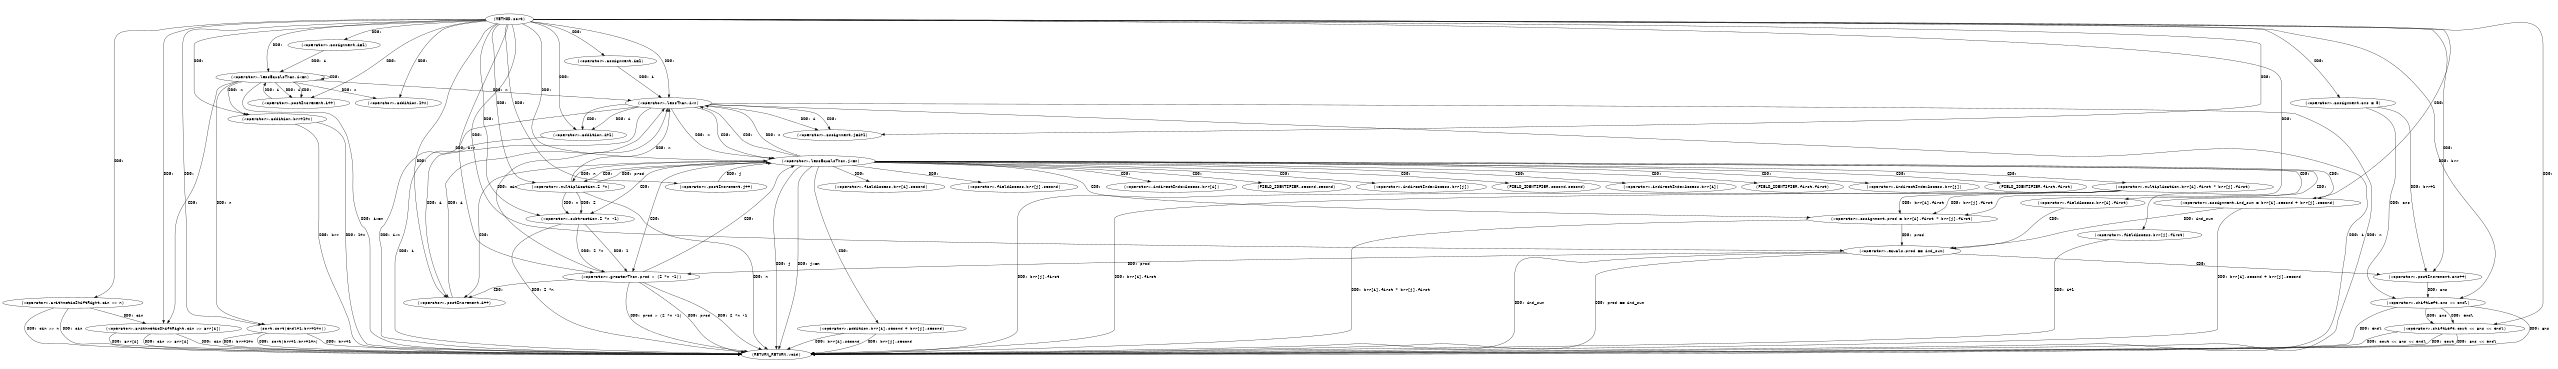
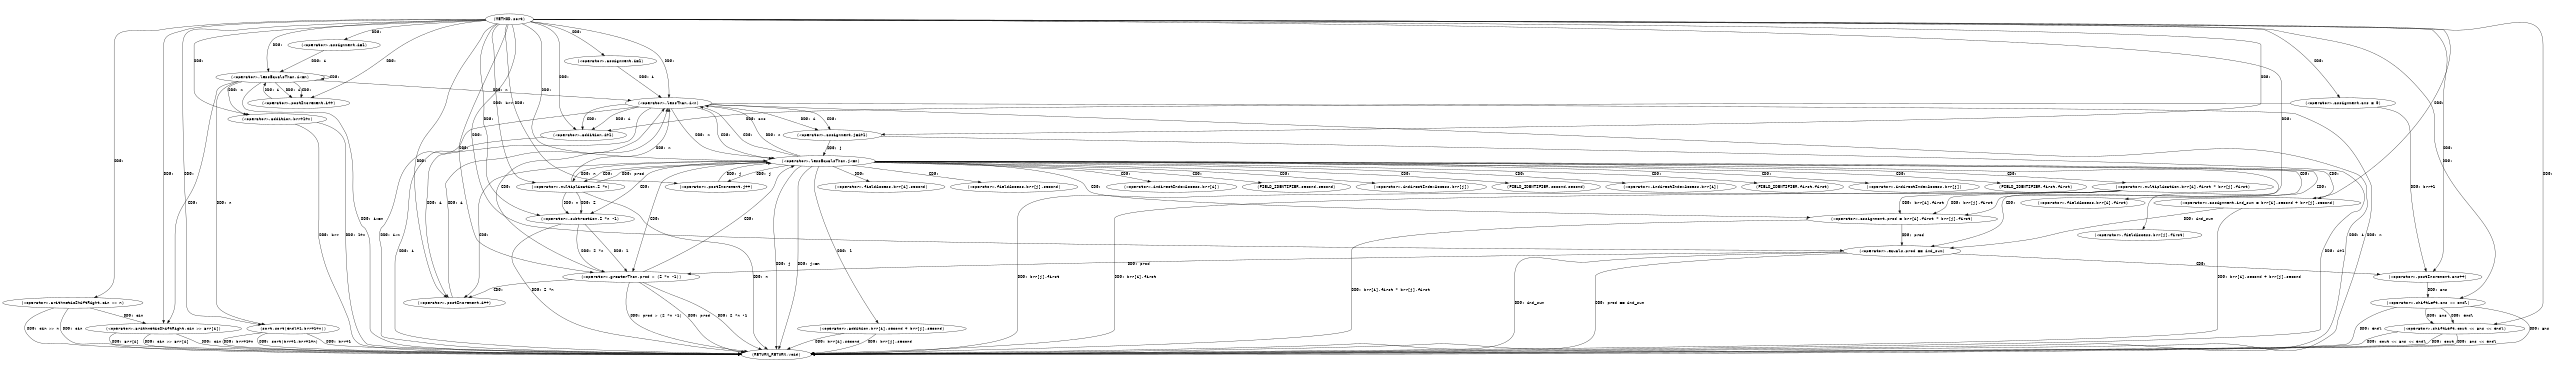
node "(<operator>.addition,1+n)": removed
edge "(METHOD,sort)" -> "(<operator>.multiplication,2 *n)": label "DDG: " -> "DDG: brr"
edge "(<operator>.assignment,j=i+1)" -> "(<operator>.lessEqualsThan,j<=n)": added, label "DDG: j"
edge "(METHOD,sort)" -> "(<operator>.greaterThan,prod > (2 *n -1))": label "DDG: brr" -> "DDG: "
edge "(METHOD,sort)" -> "(<operator>.shiftLeft,ans << endl)": label "DDG: brr" -> "DDG: "
edge "(<operator>.lessEqualsThan,j<=n)" -> "(<operator>.postIncrement,j++)": added, label "DDG: j"
edge "(<operator>.lessEqualsThan,j<=n)" -> "(<operator>.fieldAccess,brr[j].second)": label "DDG: " -> "CDG: "
edge "(<operator>.greaterThan,prod > (2 *n -1))" -> "(<operator>.lessThan,i<n)": label "DDG: cin" -> "CDG: "
edge "(<operator>.assignment,ans = 0)" -> "(<operator>.shiftLeft,ans << endl)": now "(<operator>.assignment,ans = 0)" -> "(<operator>.addition,i+1)"
edge "(<operator>.fieldAccess,brr[i].first)" -> "(<operator>.equals,prod == ind_sum)": now "(<operator>.lessEqualsThan,j<=n)" -> "(<operator>.equals,prod == ind_sum)"
edge "(<operator>.lessEqualsThan,j<=n)" -> "(<operator>.addition,brr[i].second + brr[j].second)": label "CDG: " -> "DDG: 1"
edge "(<operator>.fieldAccess,brr[j].first)" -> "(RETURN_RETURN,void)": now "(<operator>.assignment,j=i+1)" -> "(RETURN_RETURN,void)"
